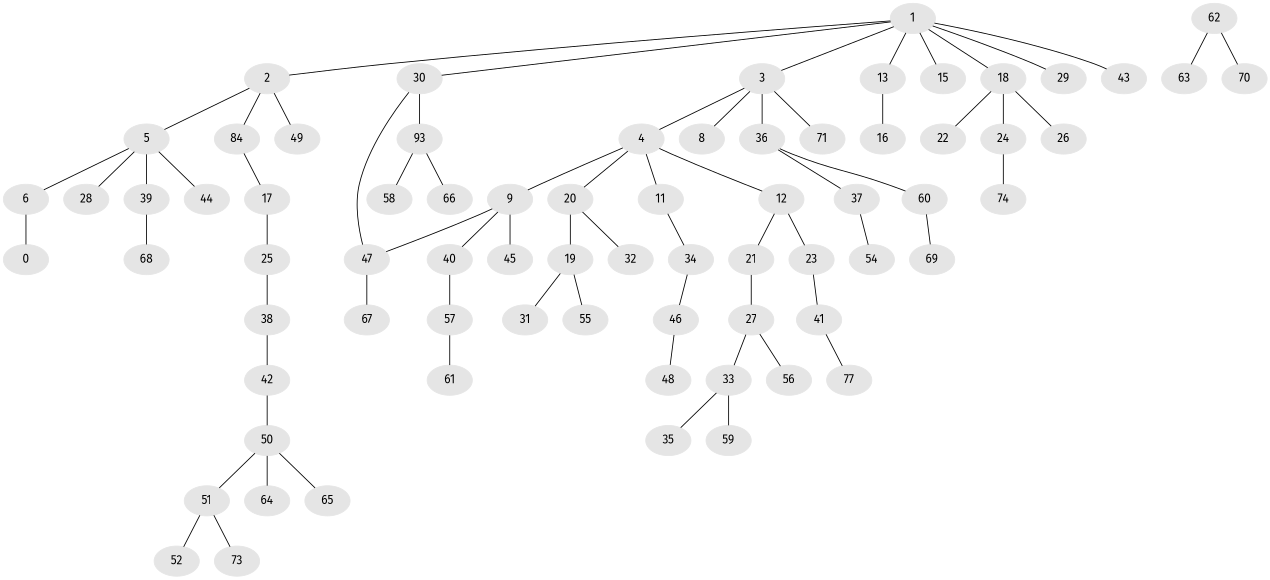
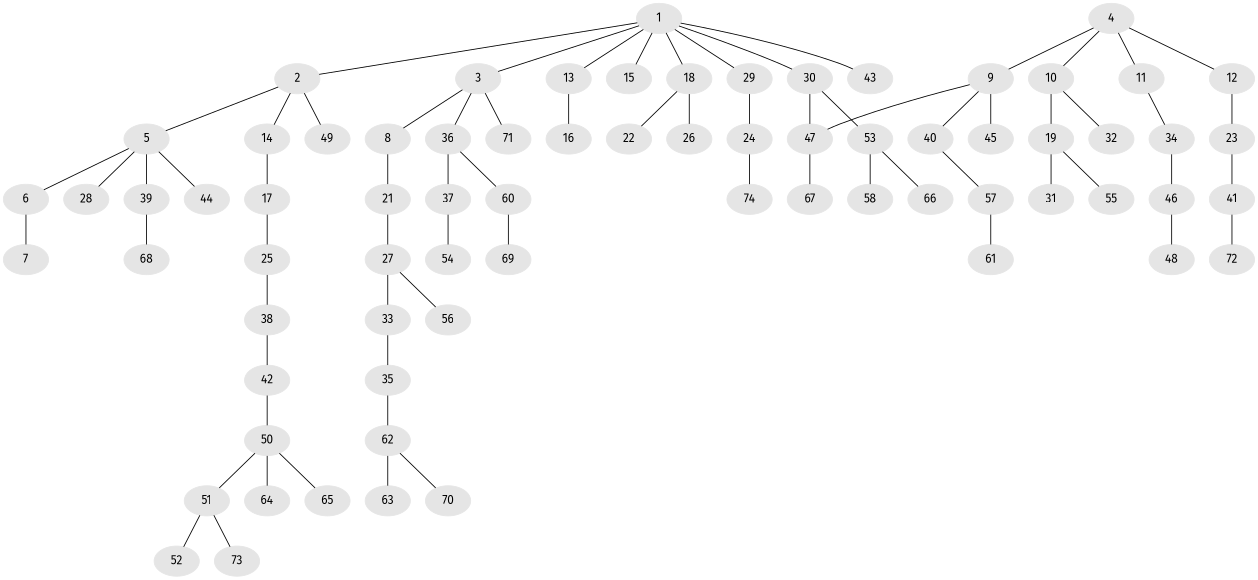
edge "3" -- "4": removed
edge "18" -- "24": now "29" -- "24"
node "84": label "84" -> "14"
node "93": label "93" -> "53"
node "20": label "20" -> "10"
edge "12" -- "21": now "8" -- "21"
node "0": label "0" -> "7"
node "77": label "77" -> "72"
edge "35" -- "62": added
node "59": removed
